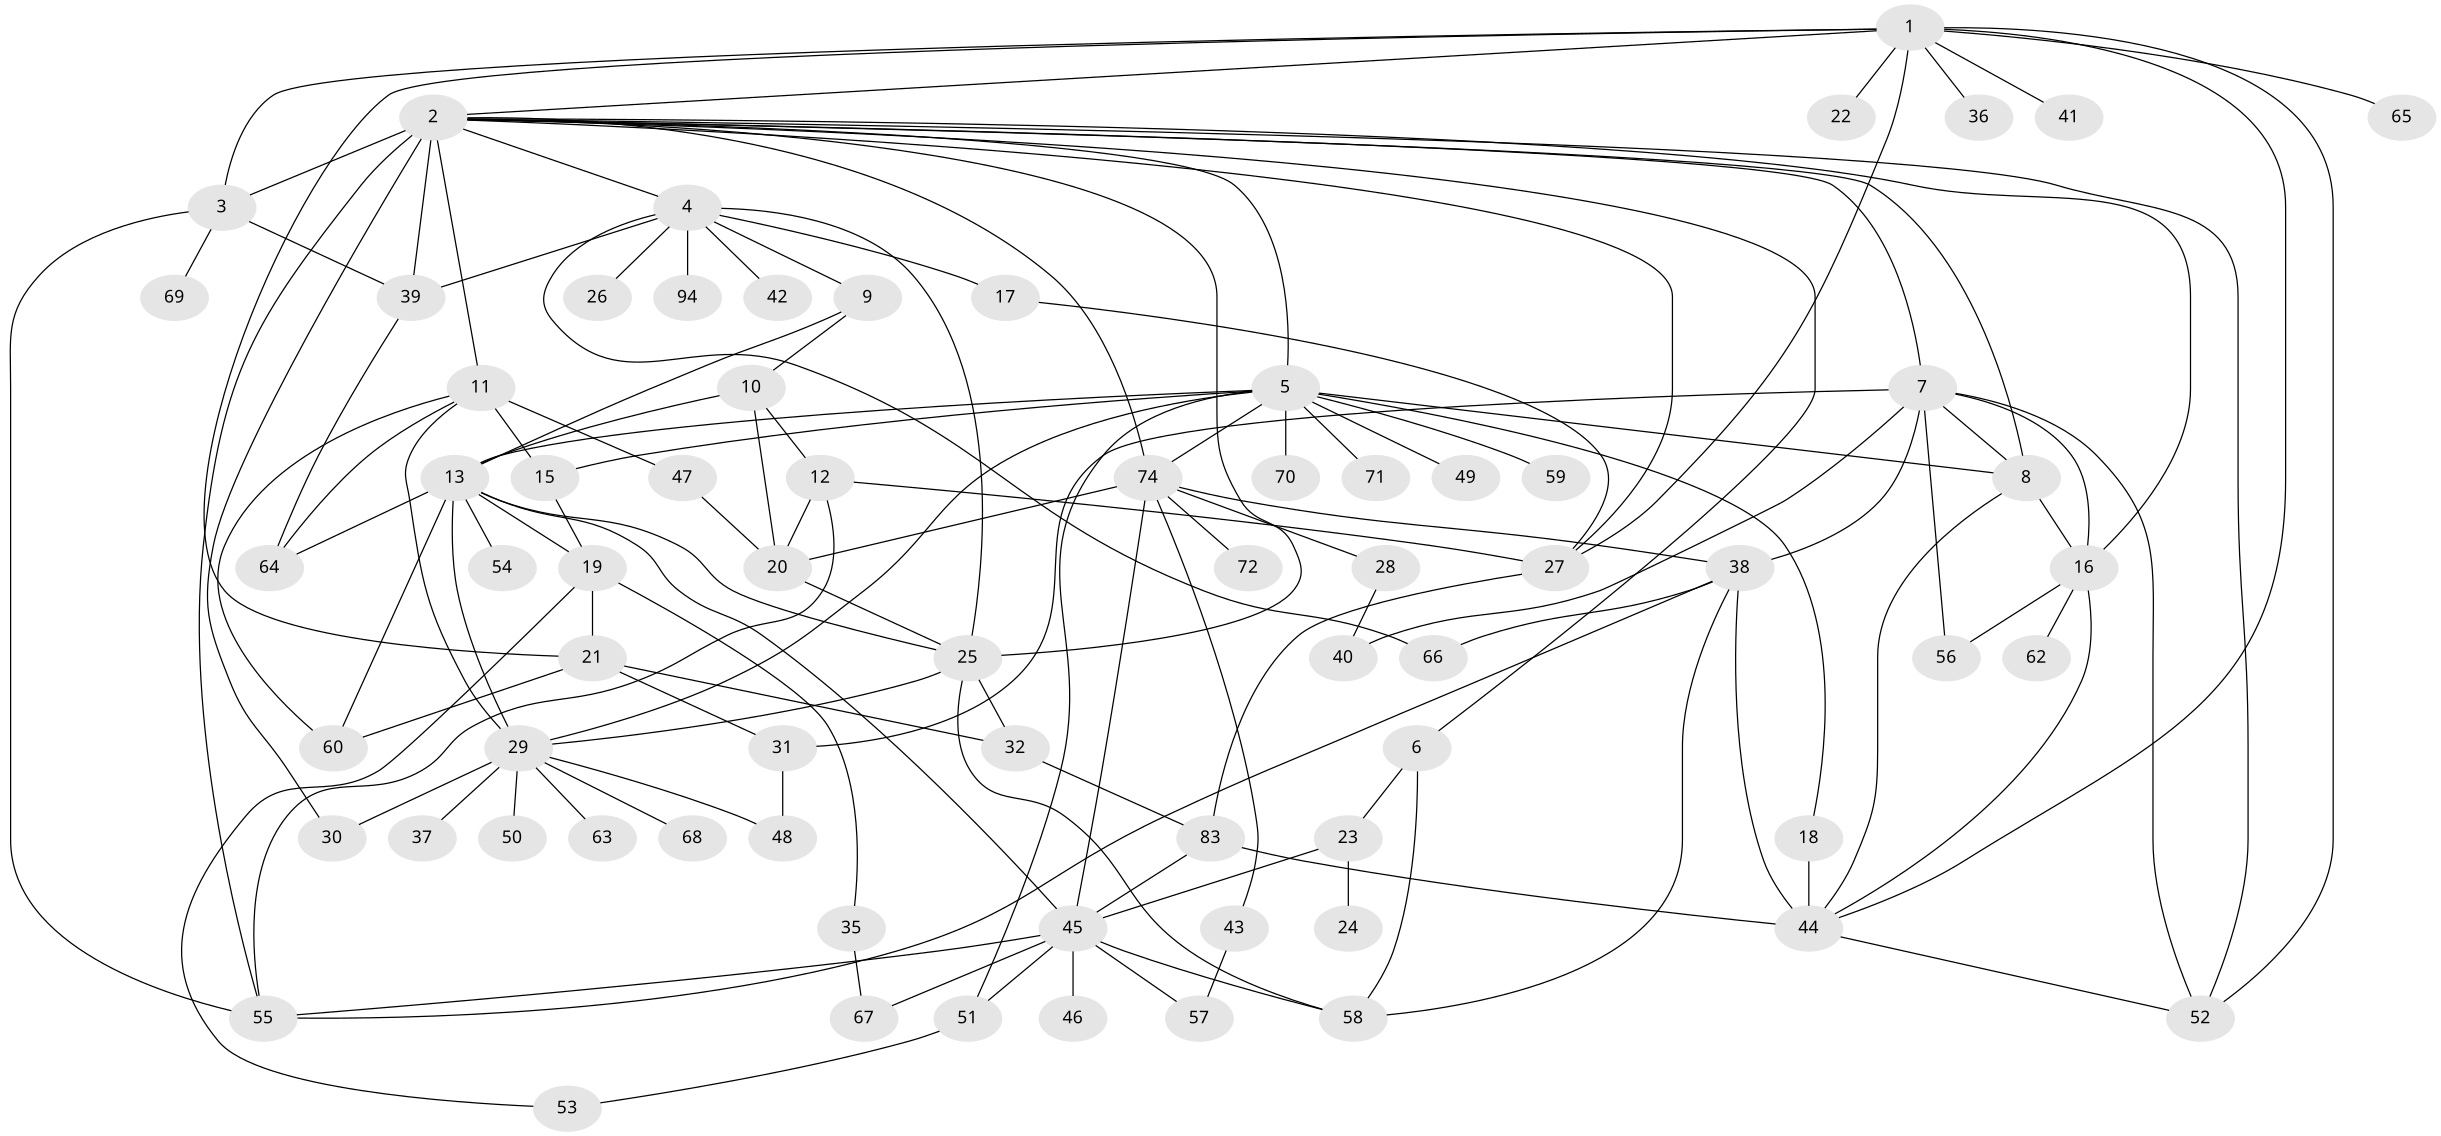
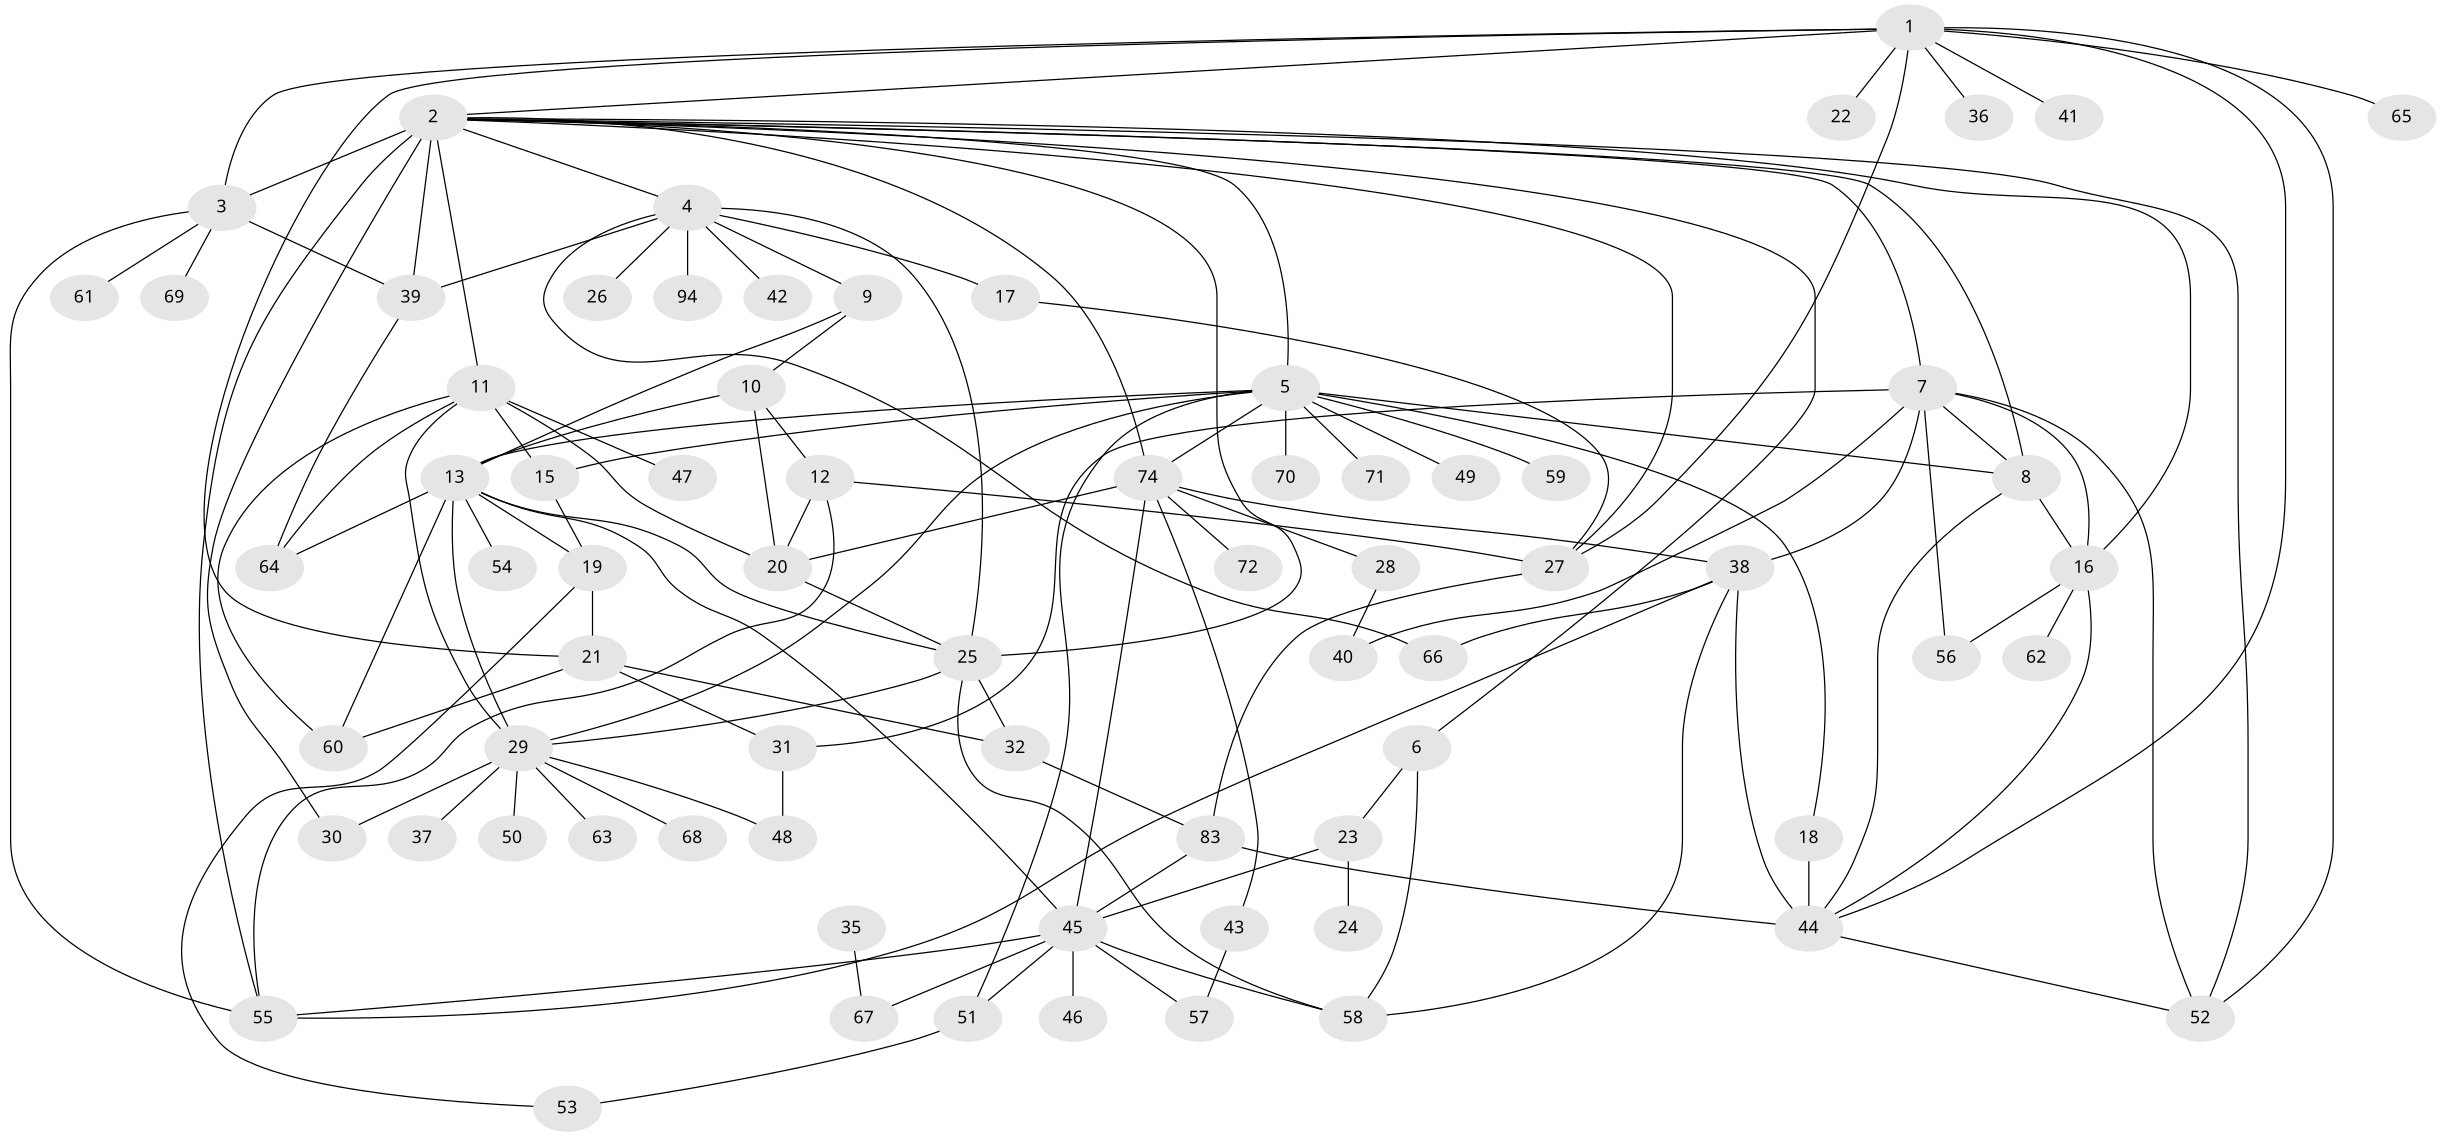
node "61": added
edge "47" -- "20": now "11" -- "20"
edge "19" -- "35": removed
